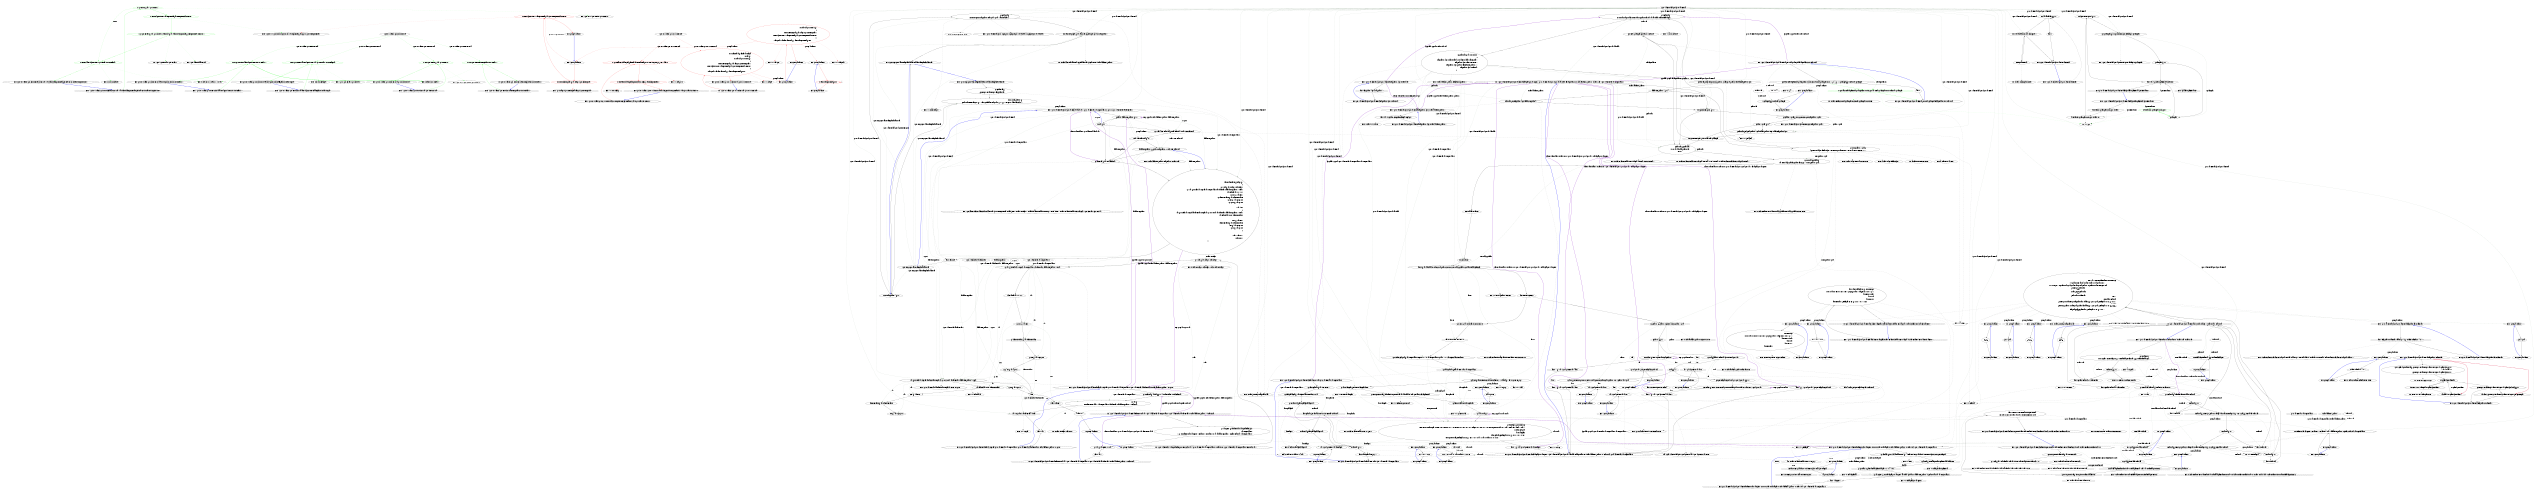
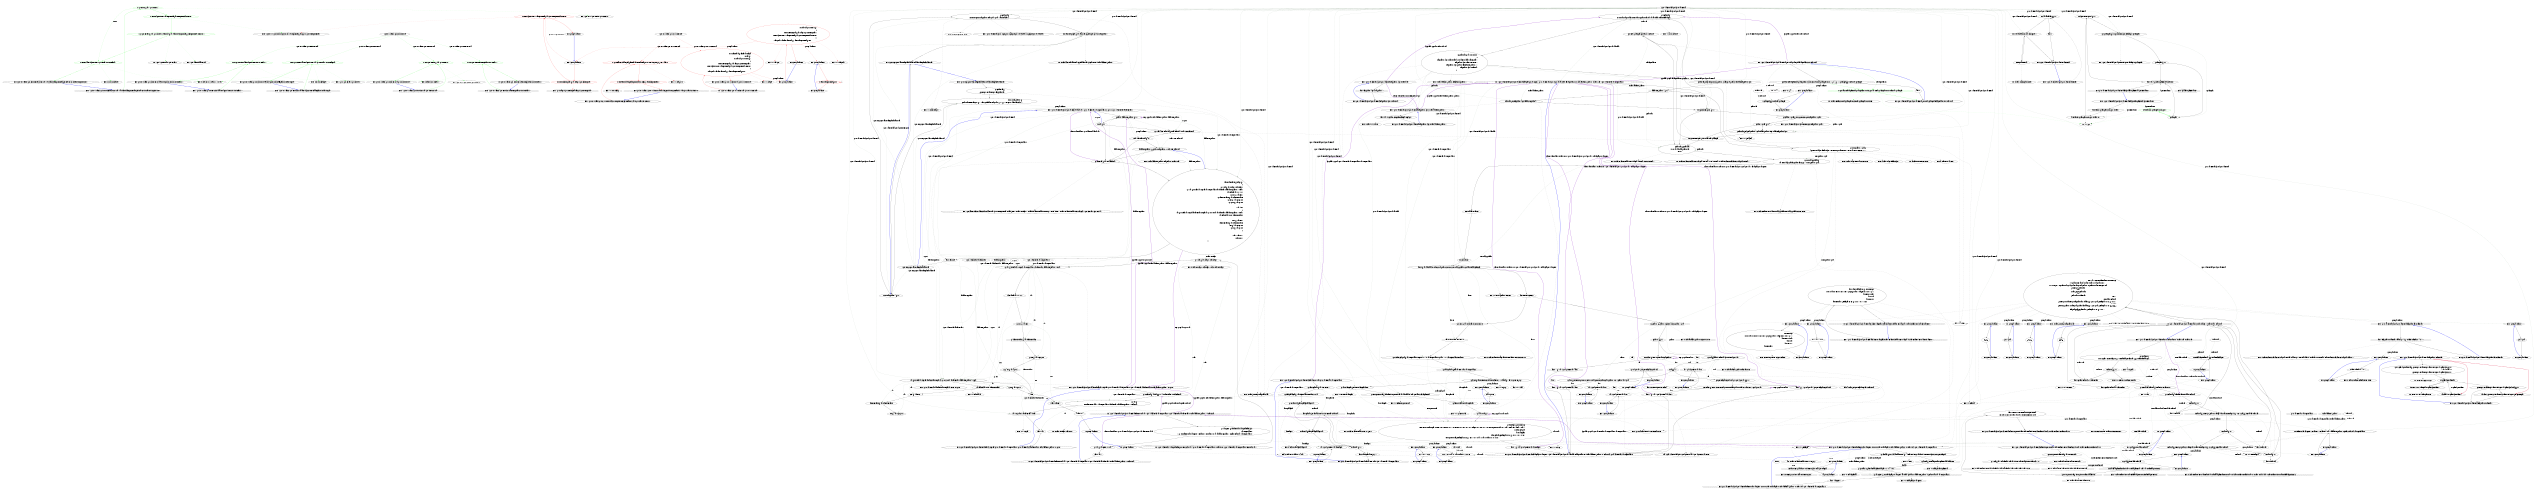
edge "0: this.nancyOptions.PerformPassThrough.ShouldNotBeNull()" -> "Entry object.ShouldNotBeNull()": style bold -> dotted
